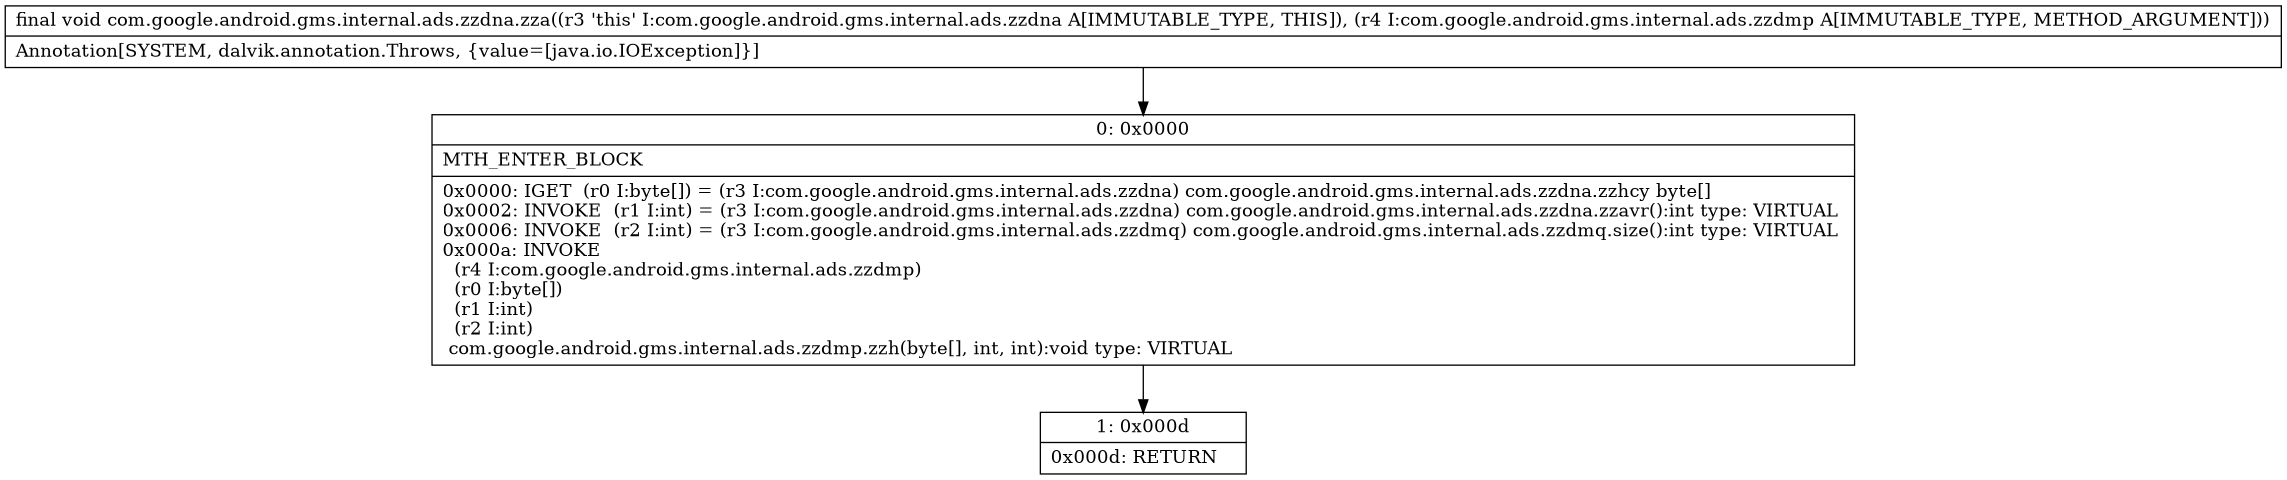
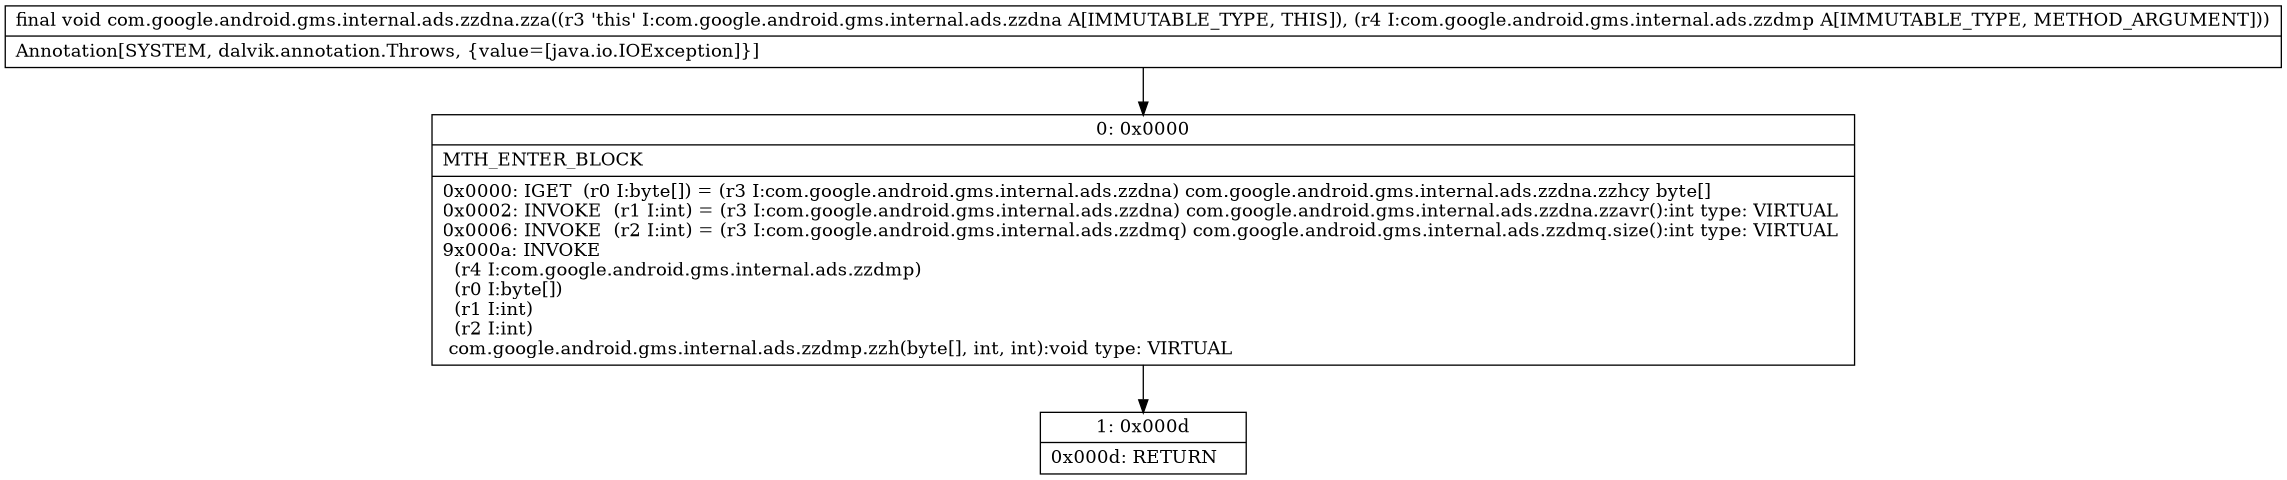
node "0: 0x0000": text "0x000a: INVOKE" -> "9x000a: INVOKE"
